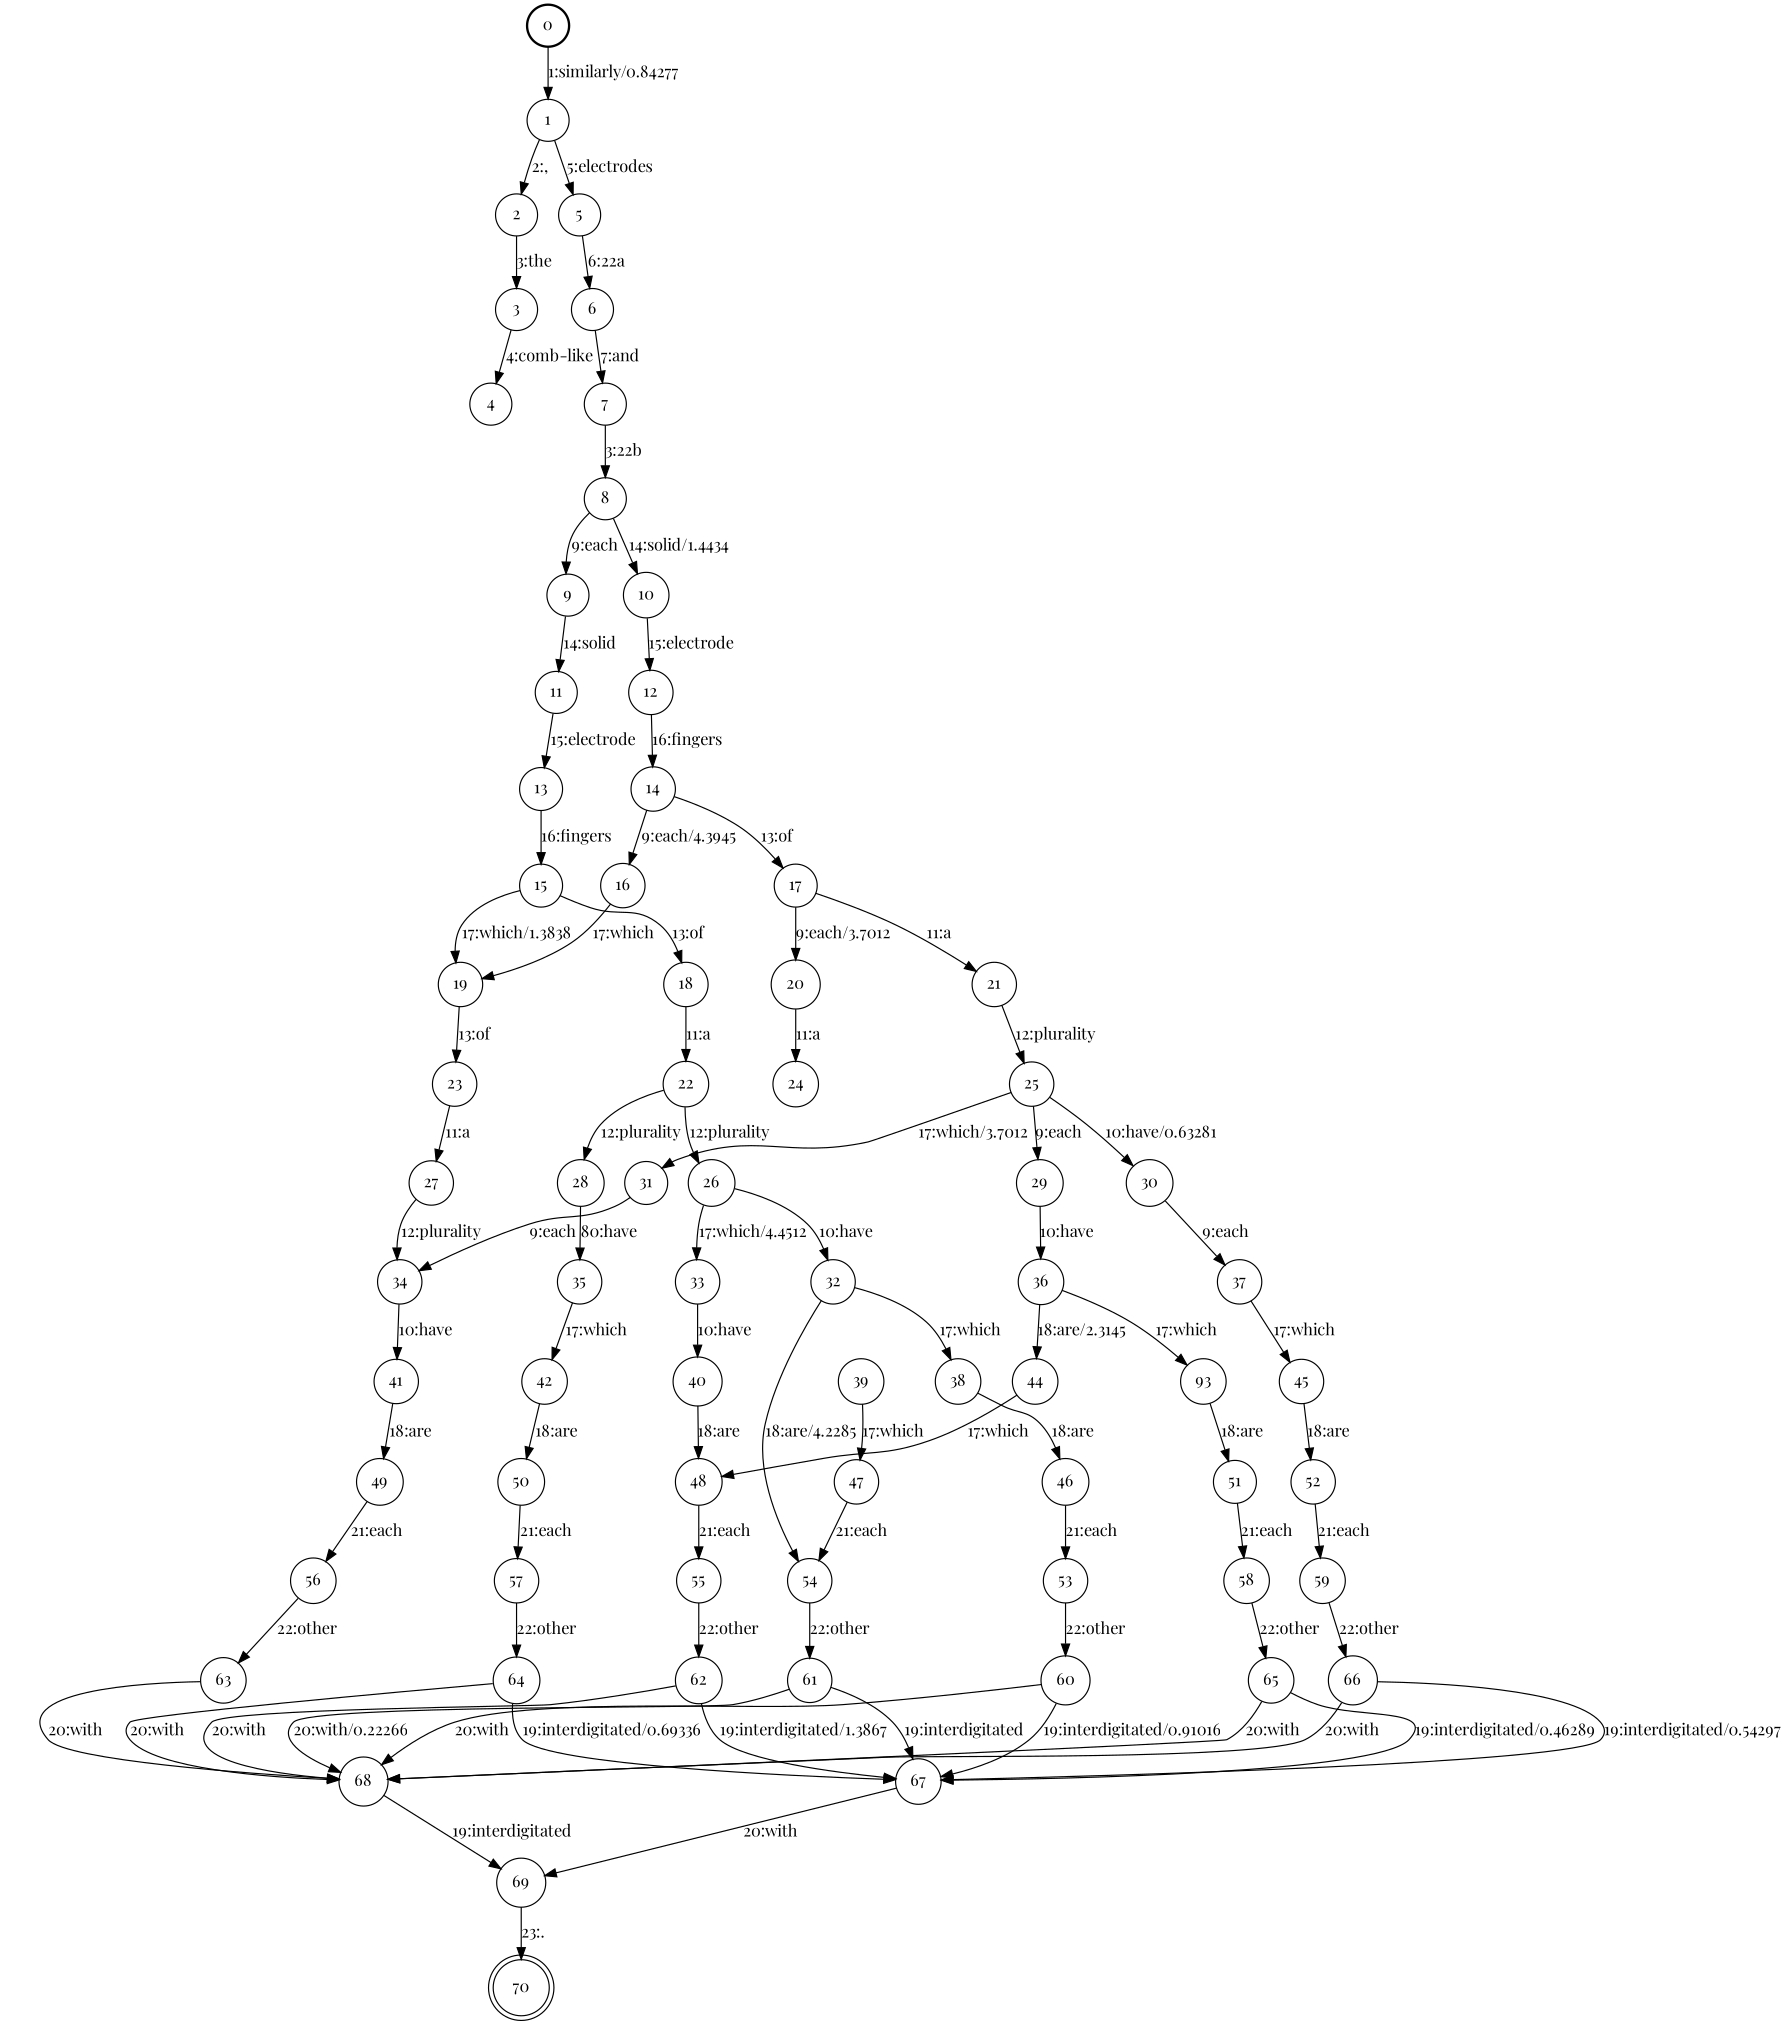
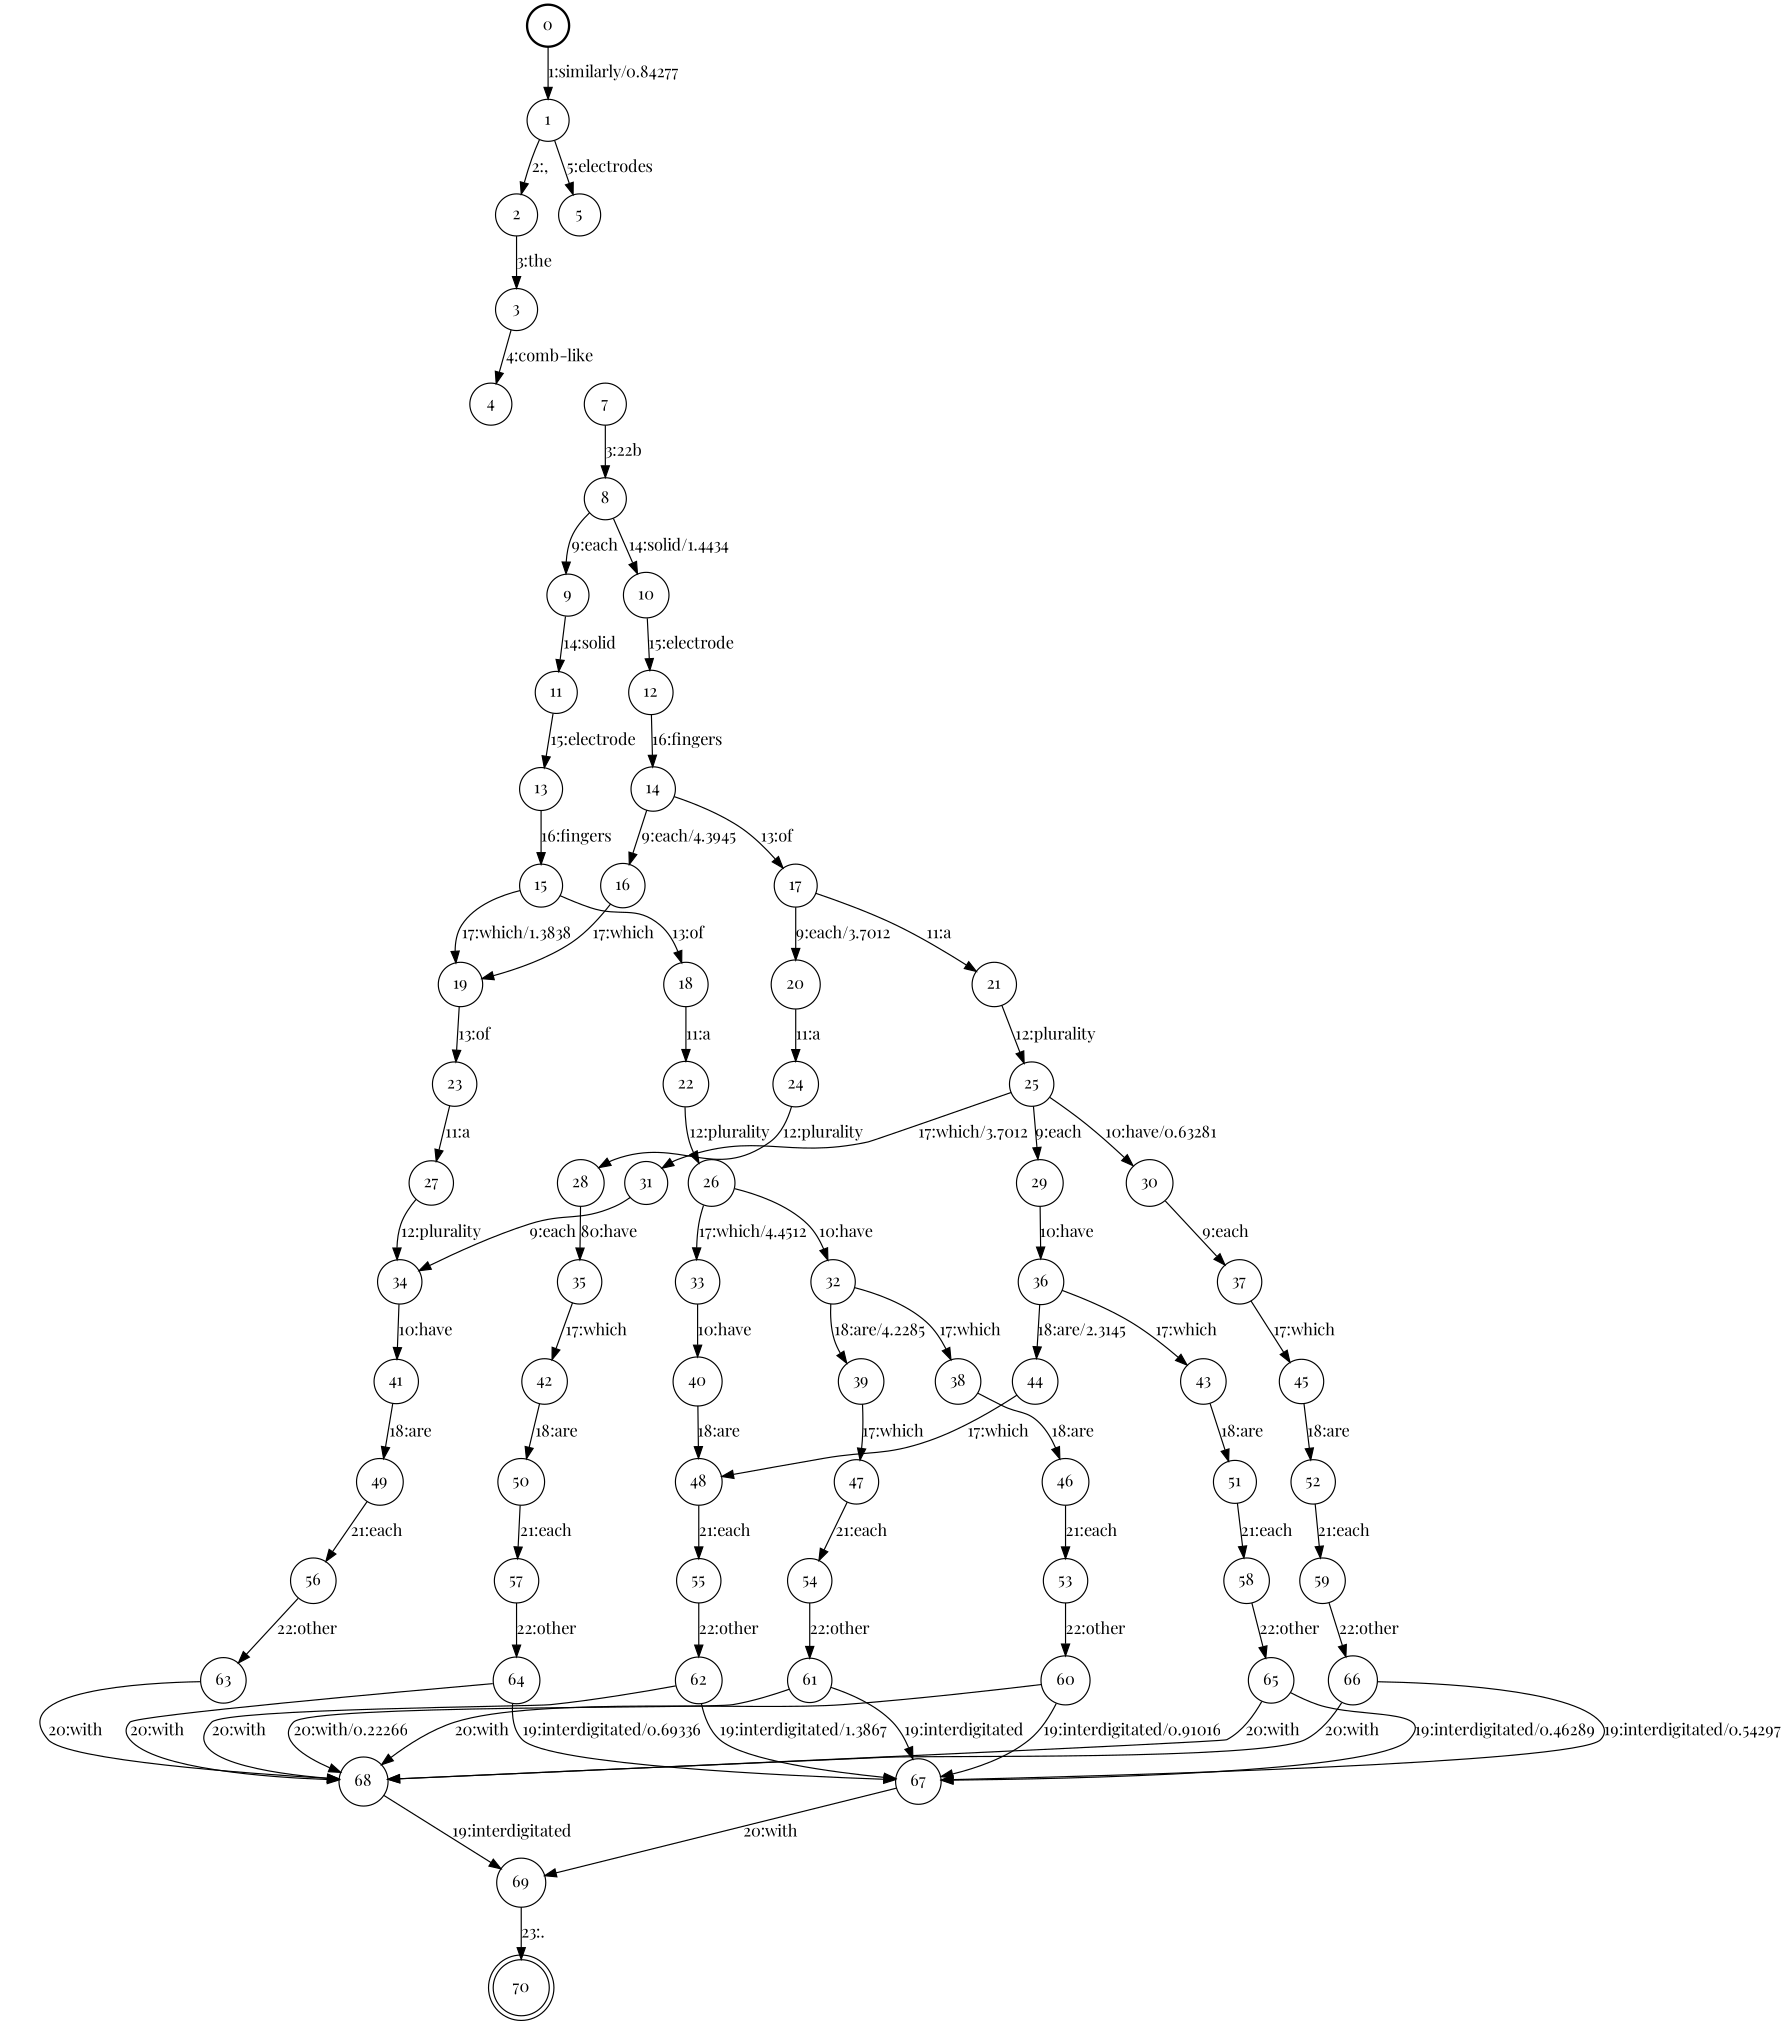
node "6": removed
edge "22" -> "28": now "24" -> "28"
node "93": label "93" -> "43"
edge "32" -> "54": now "32" -> "39"
